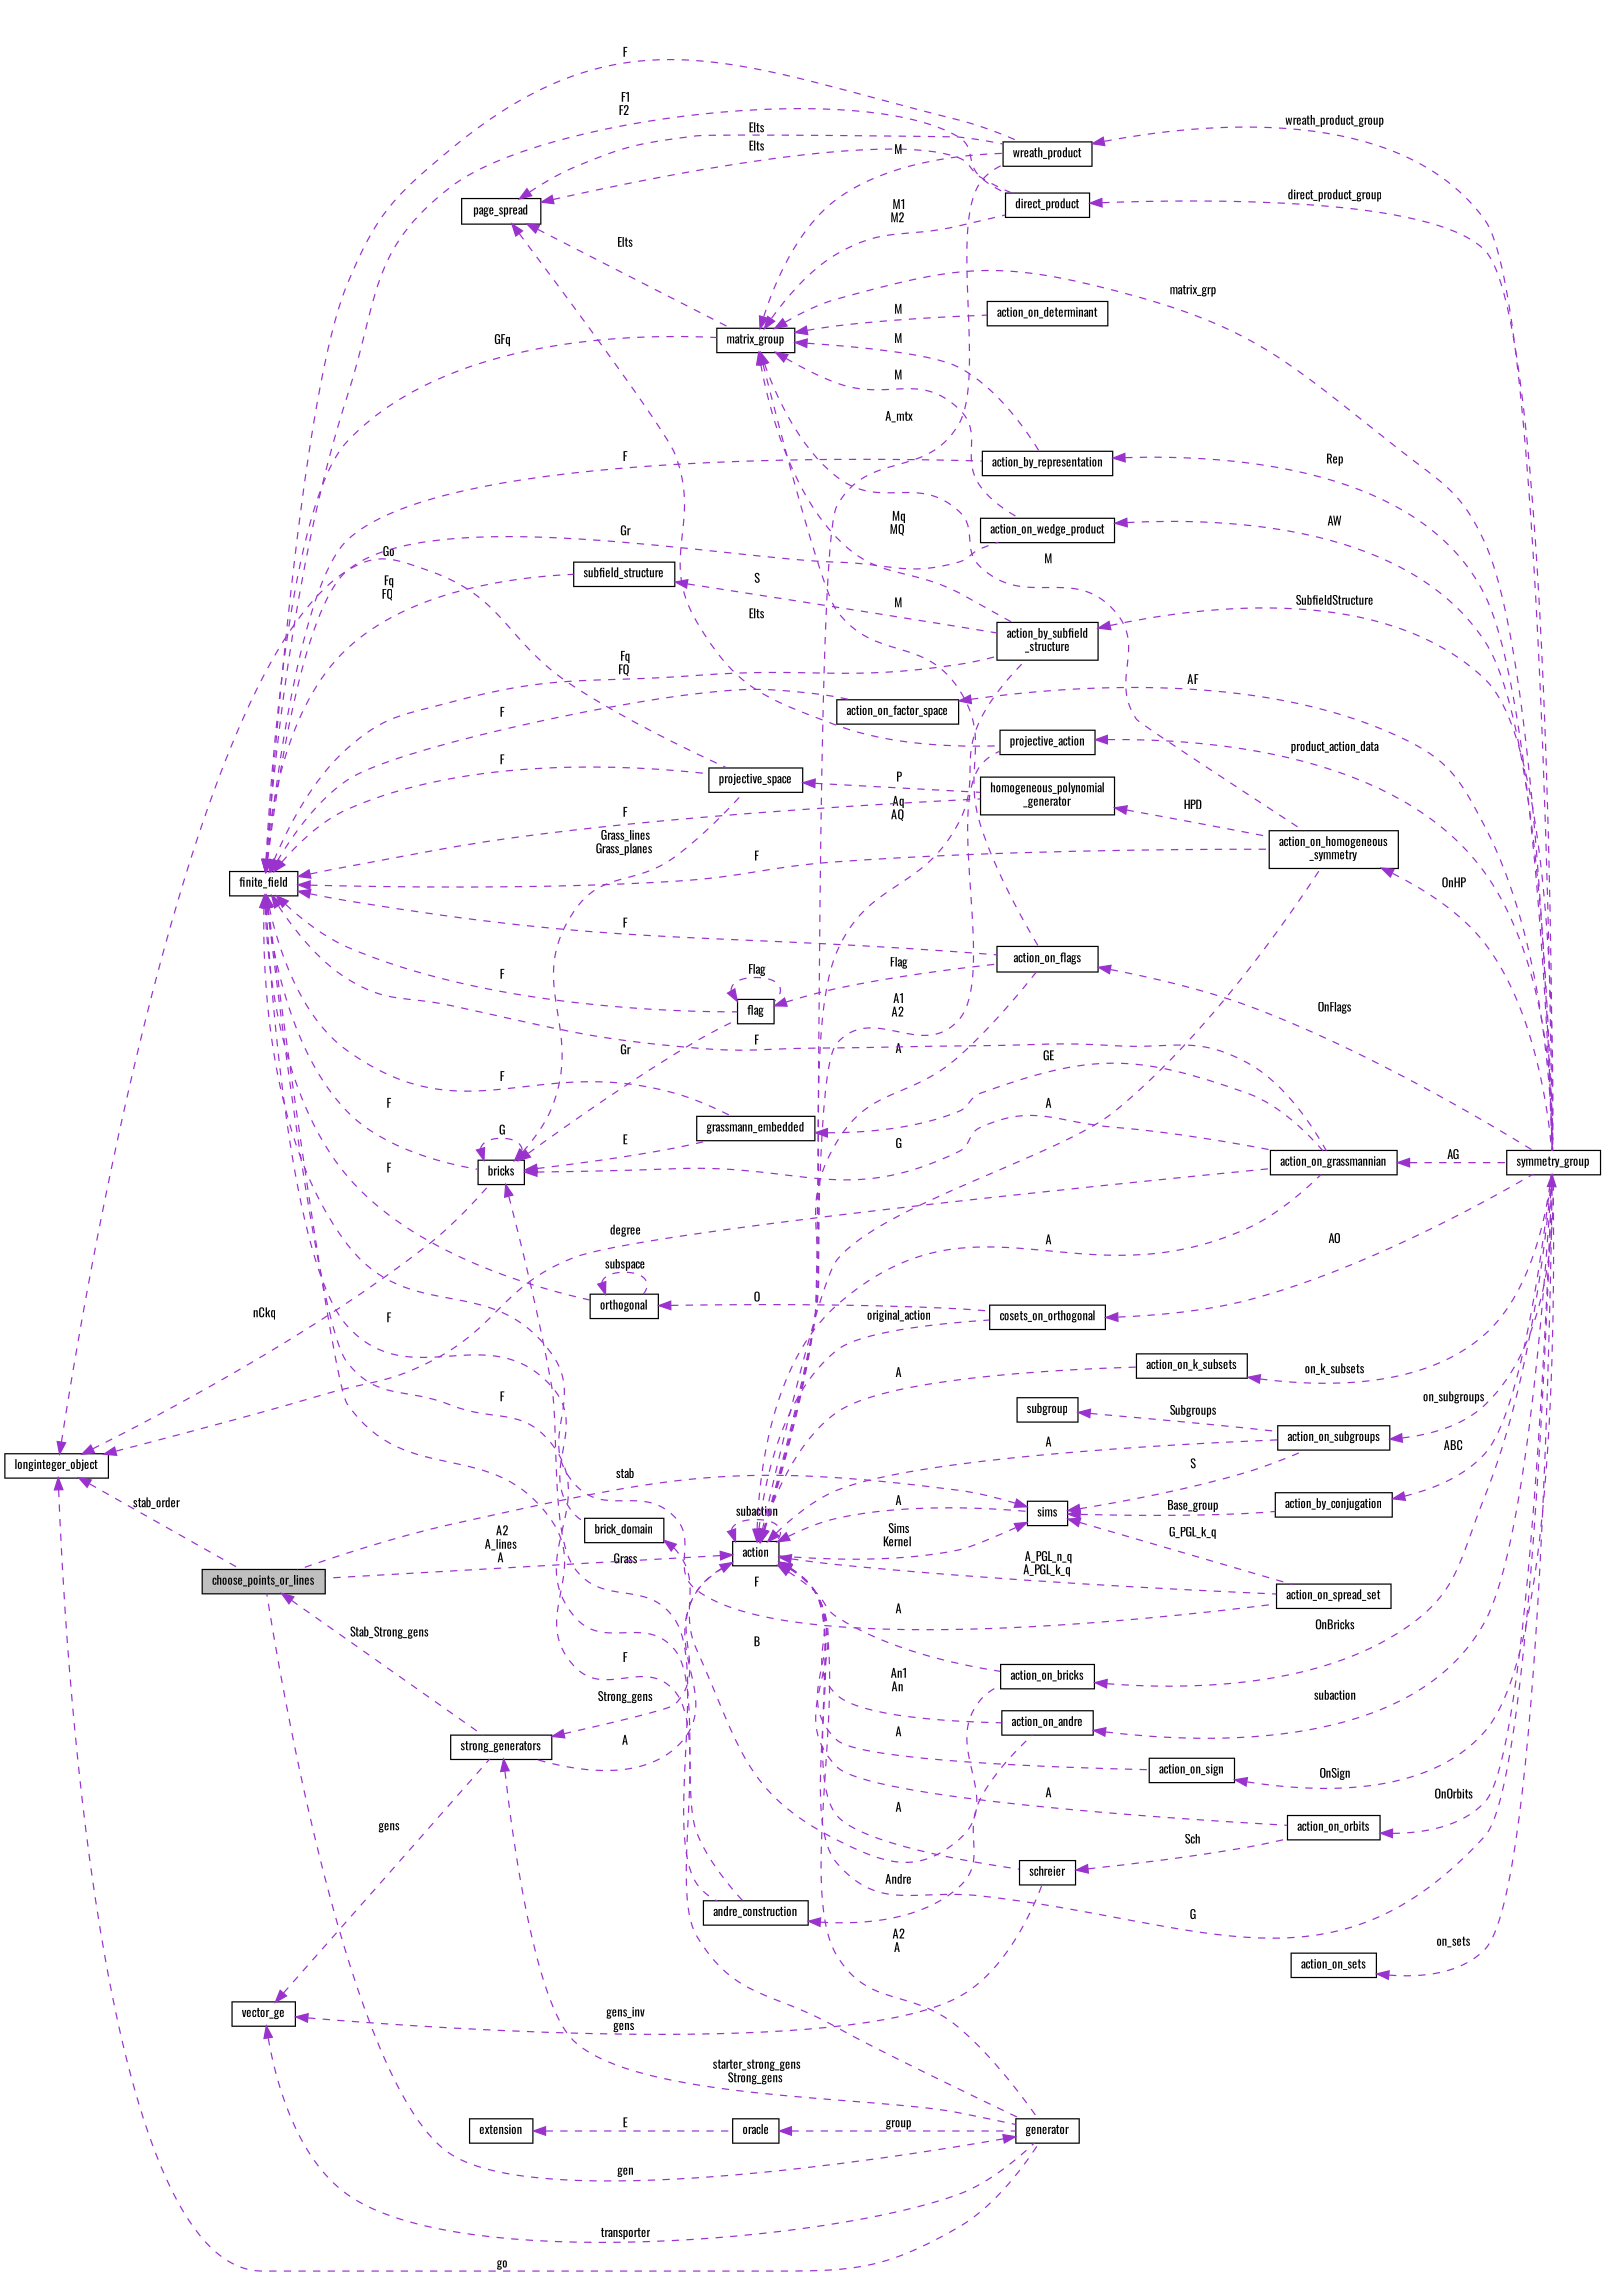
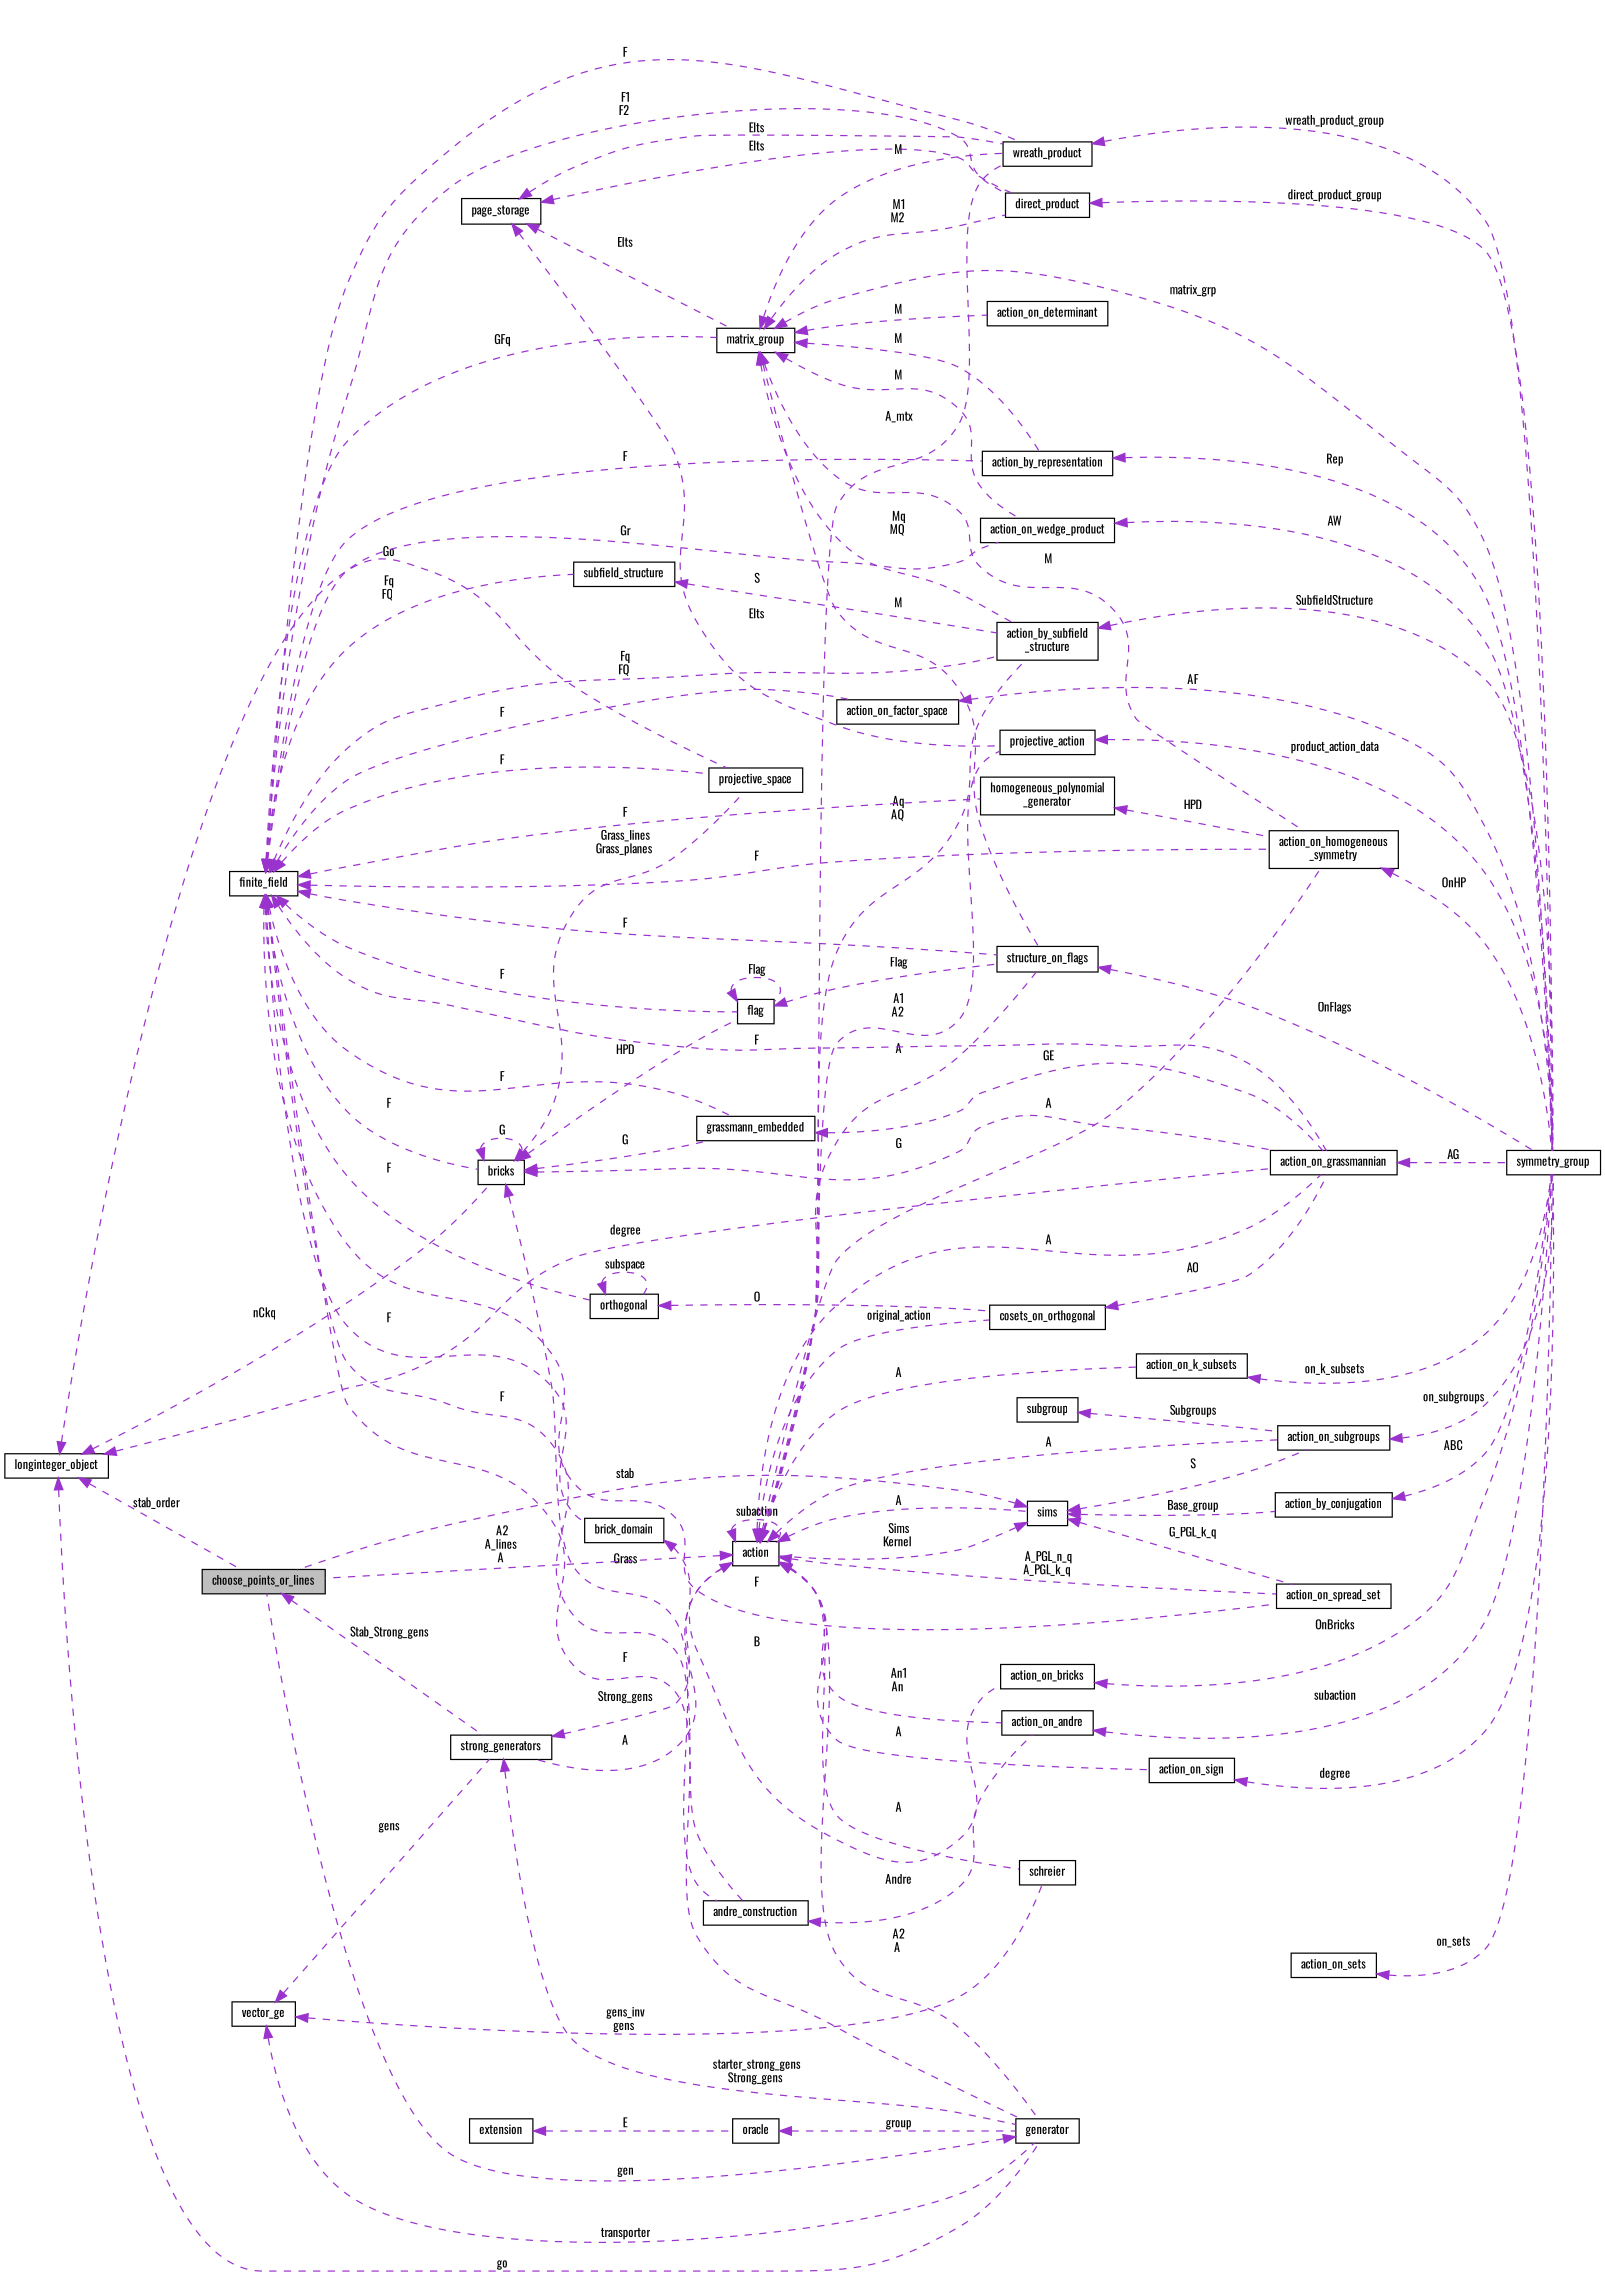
node "page_spread": label "page_spread" -> "page_storage"
edge "homogeneous_polynomial _generator" -> "projective_space": removed, label "P"
node "action_on_flags": label "action_on_flags" -> "structure_on_flags"
edge "flag" -> "bricks": label " Gr" -> " HPD"
edge "grassmann_embedded" -> "bricks": label " E" -> " G"
edge "symmetry_group" -> "cosets_on_orthogonal": now "action_on_grassmannian" -> "cosets_on_orthogonal"
edge "action_on_bricks" -> "action": removed, label "A"
edge "symmetry_group" -> "action_on_sign": label " OnSign" -> " degree"
node "action_on_orbits": removed
edge "action" -> "symmetry_group": removed, label "G"
